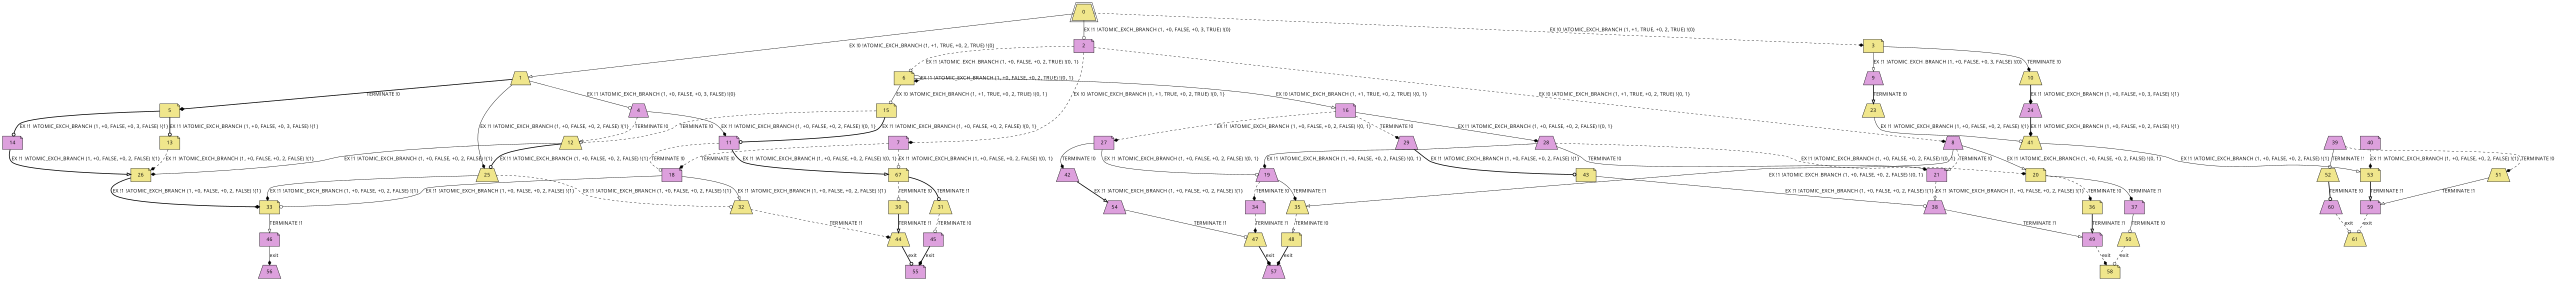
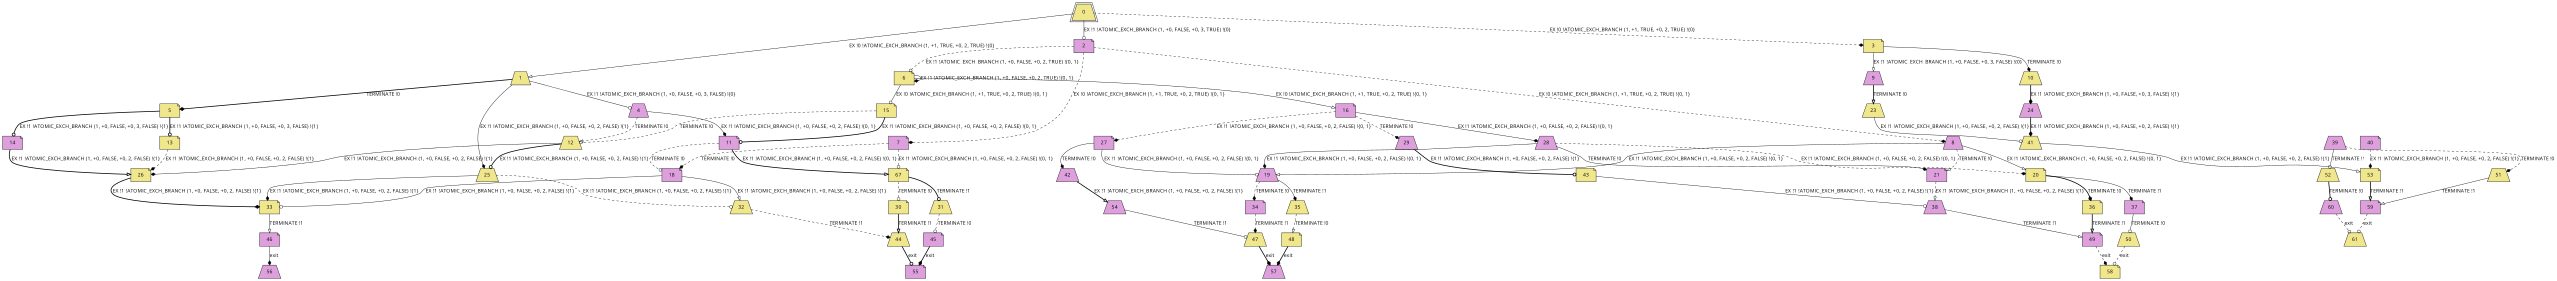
edge "8" -> "35": now "8" -> "19"
edge "20" -> "36": style dashed -> bold
